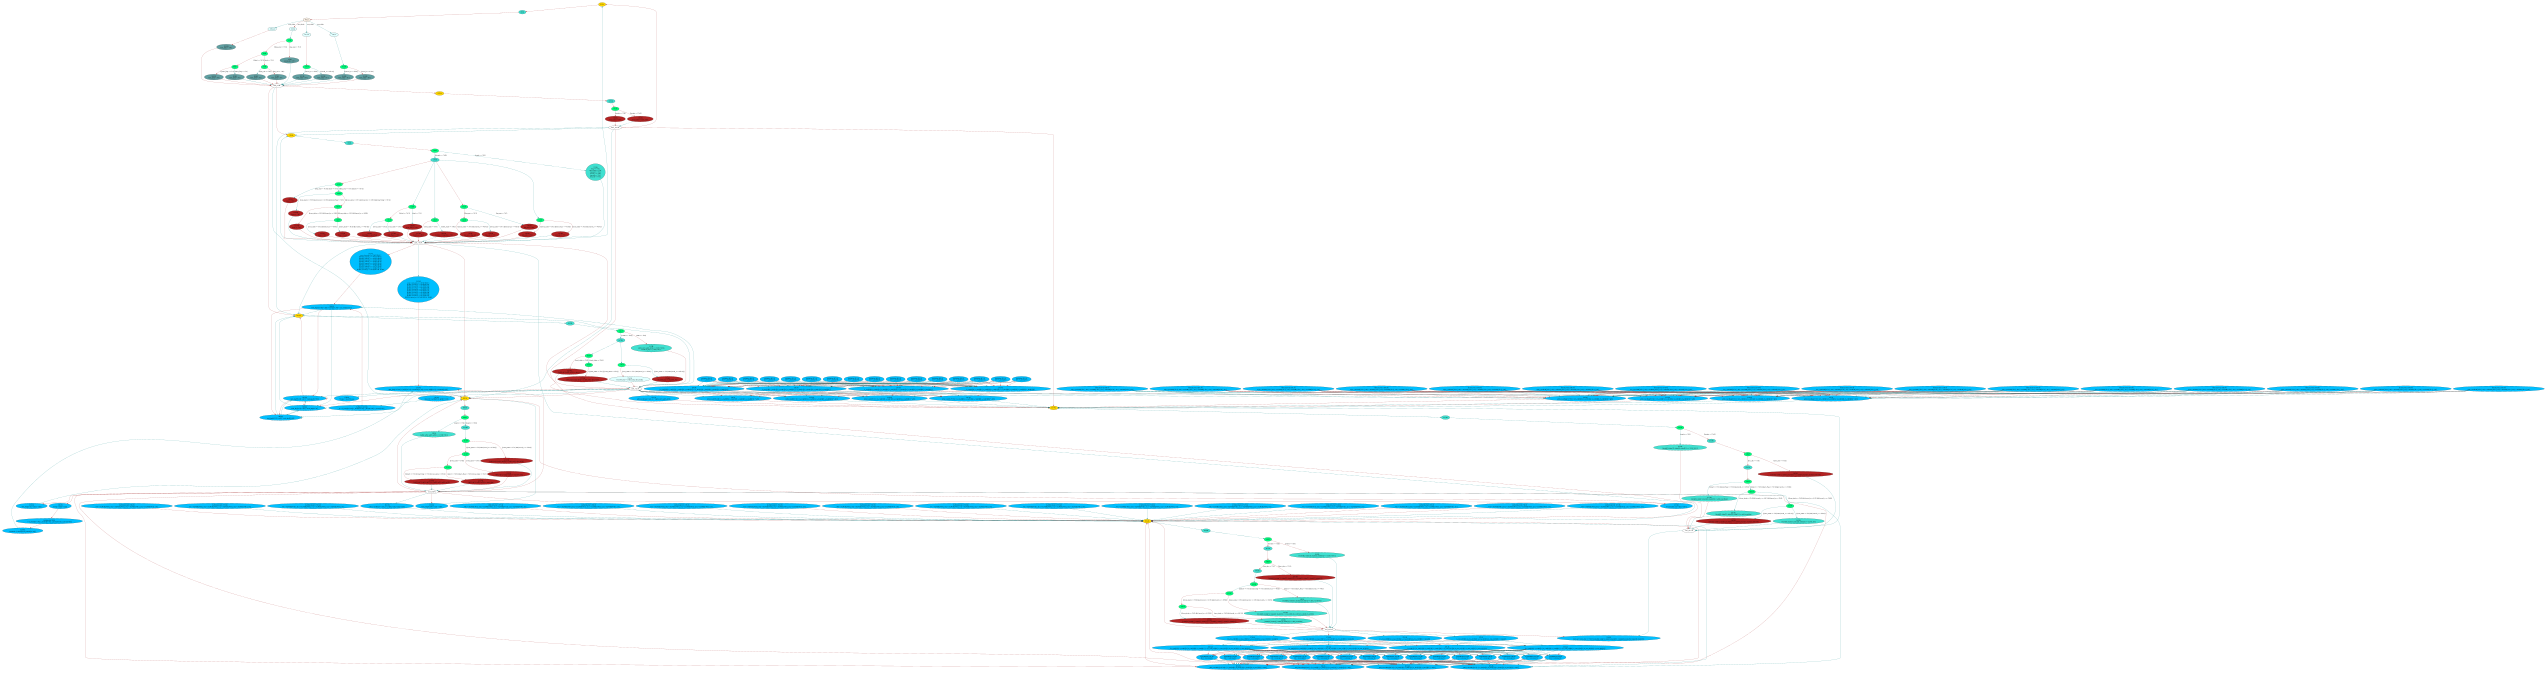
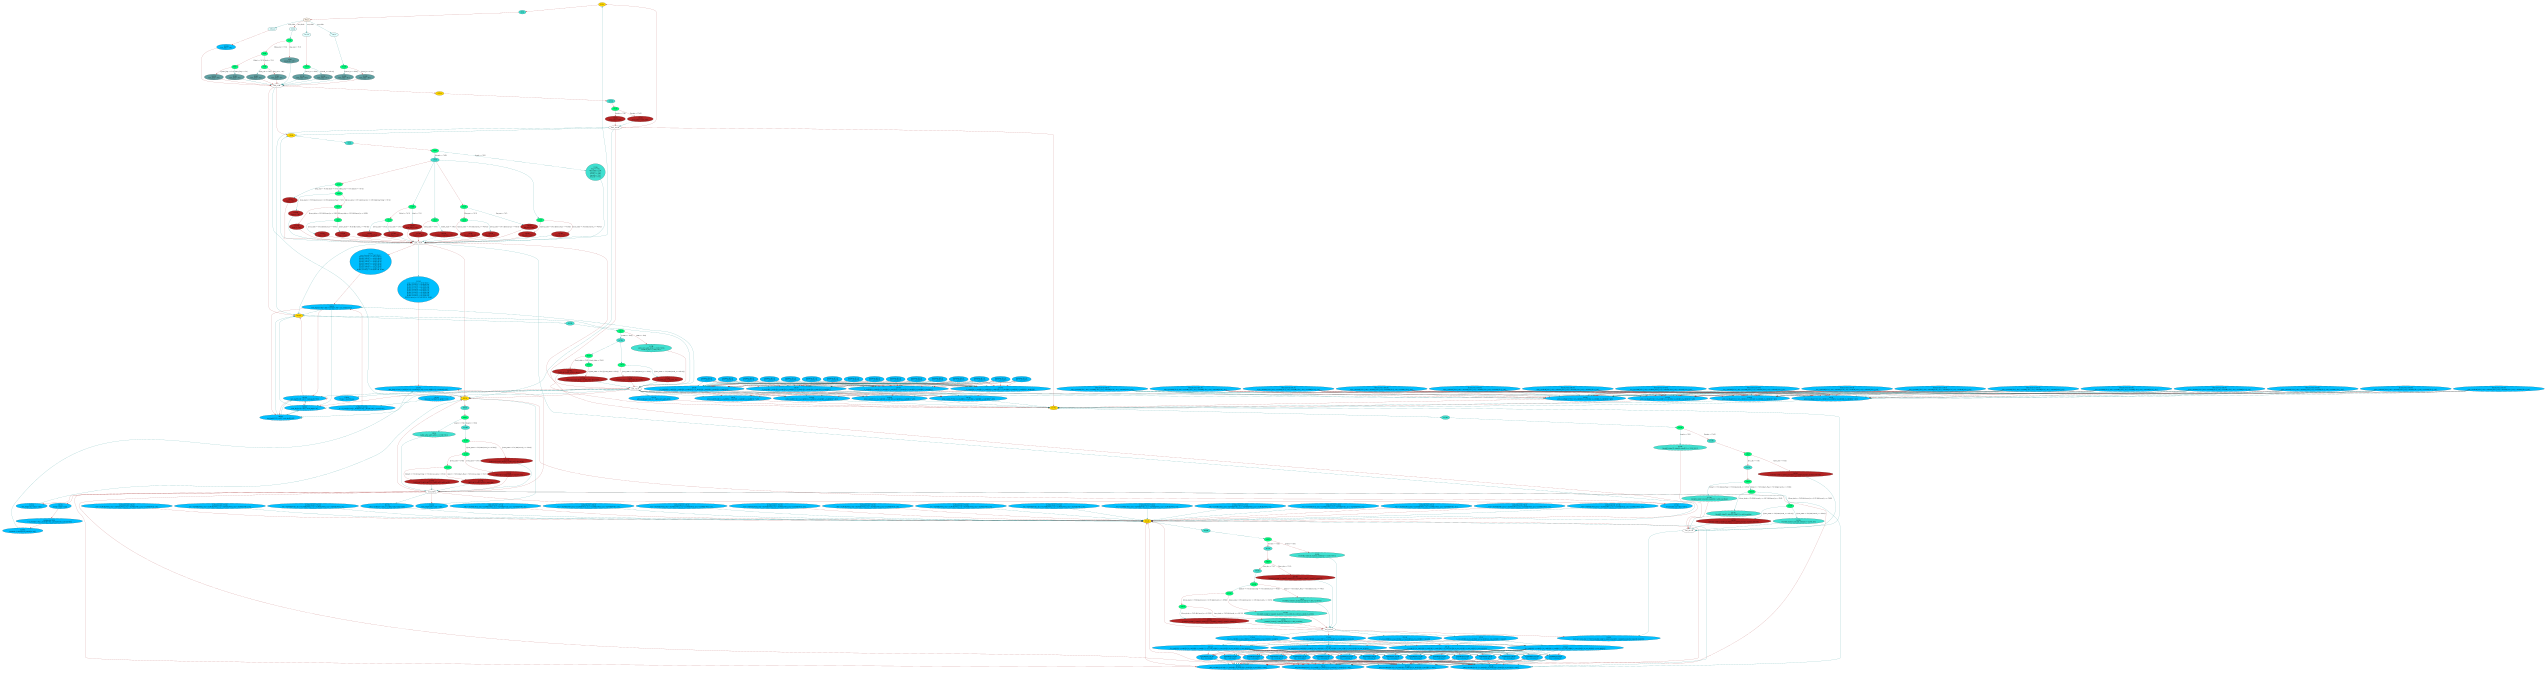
node "105:BS next_state = 3'h0;": fillcolor cadetblue -> deepskyblue
node "174:NS round10_key <= { w[0], w[1], w[2], w[3] };": fillcolor lightcyan -> firebrick
